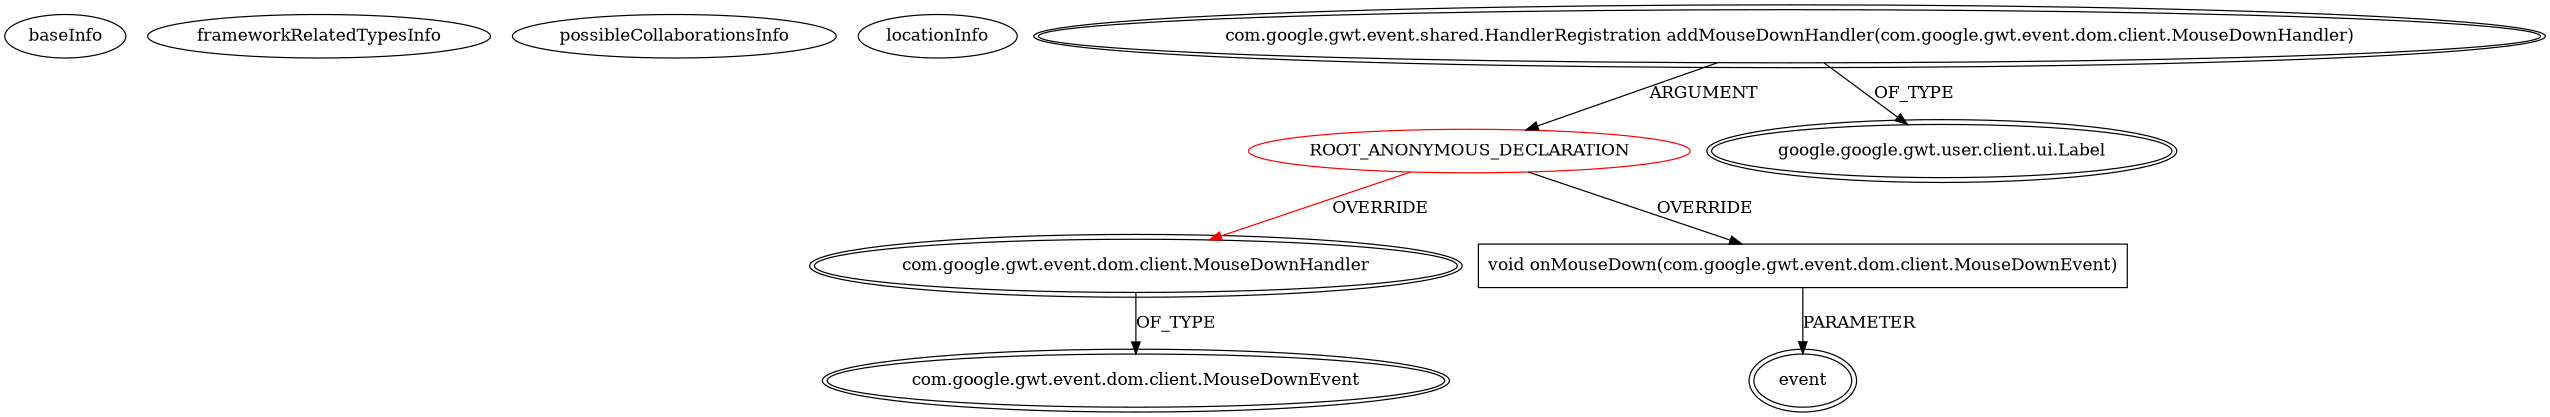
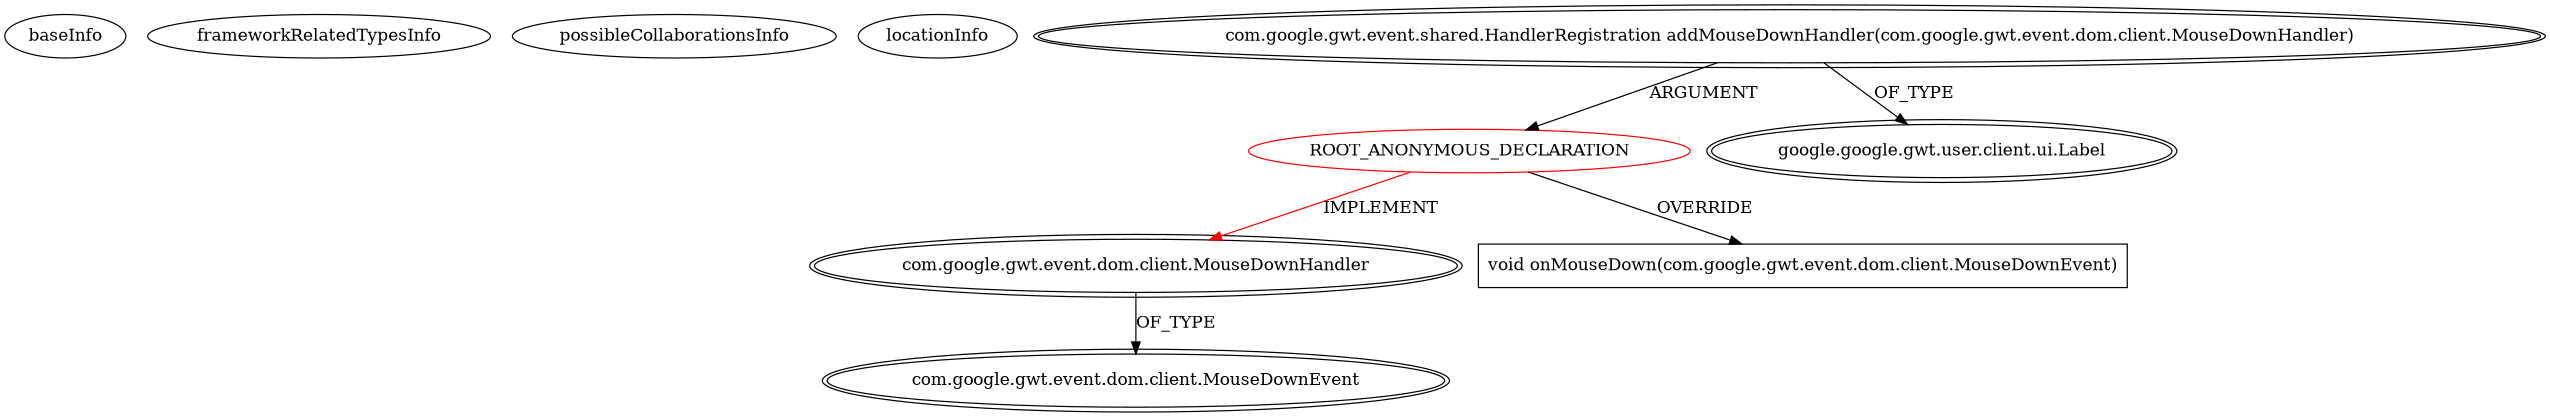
edge "ROOT_ANONYMOUS_DECLARATION" -> "com.google.gwt.event.dom.client.MouseDownHandler": label "OVERRIDE" -> "IMPLEMENT"
node "event": removed
